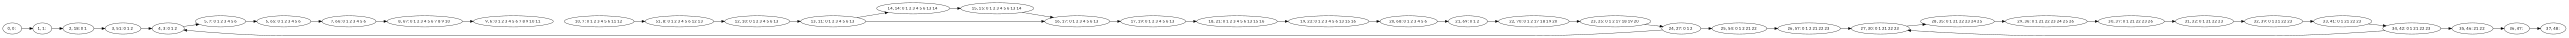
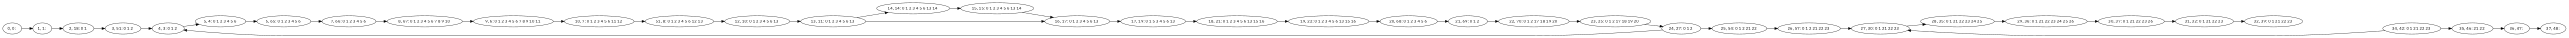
node "5, 7: 0 1 2 3 4 5 6": label "5, 7: 0 1 2 3 4 5 6" -> "5, 4: 0 1 2 3 4 5 6"
edge "9, 6: 0 1 2 3 4 5 6 7 8 9 10 11" -> "10, 7: 0 1 2 3 4 5 6 11 12": added
node "17, 19: 0 1 2 3 4 5 6 13": label "17, 19: 0 1 2 3 4 5 6 13" -> "17, 19: 0 1 5 3 4 5 6 13"
node "33, 41: 0 1 21 22 23": removed
